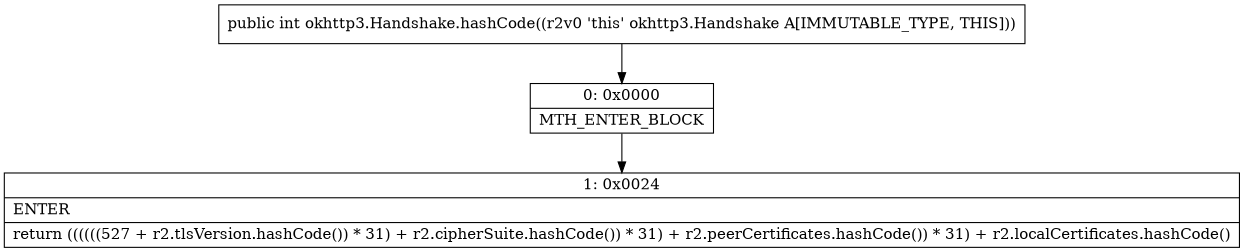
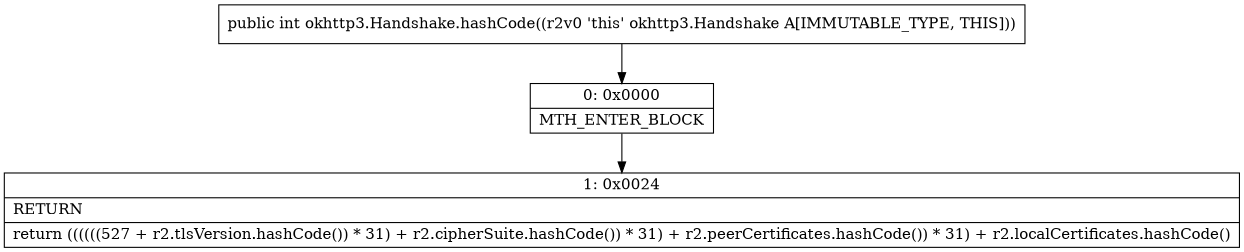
node "1: 0x0024": text "ENTER" -> "RETURN"
